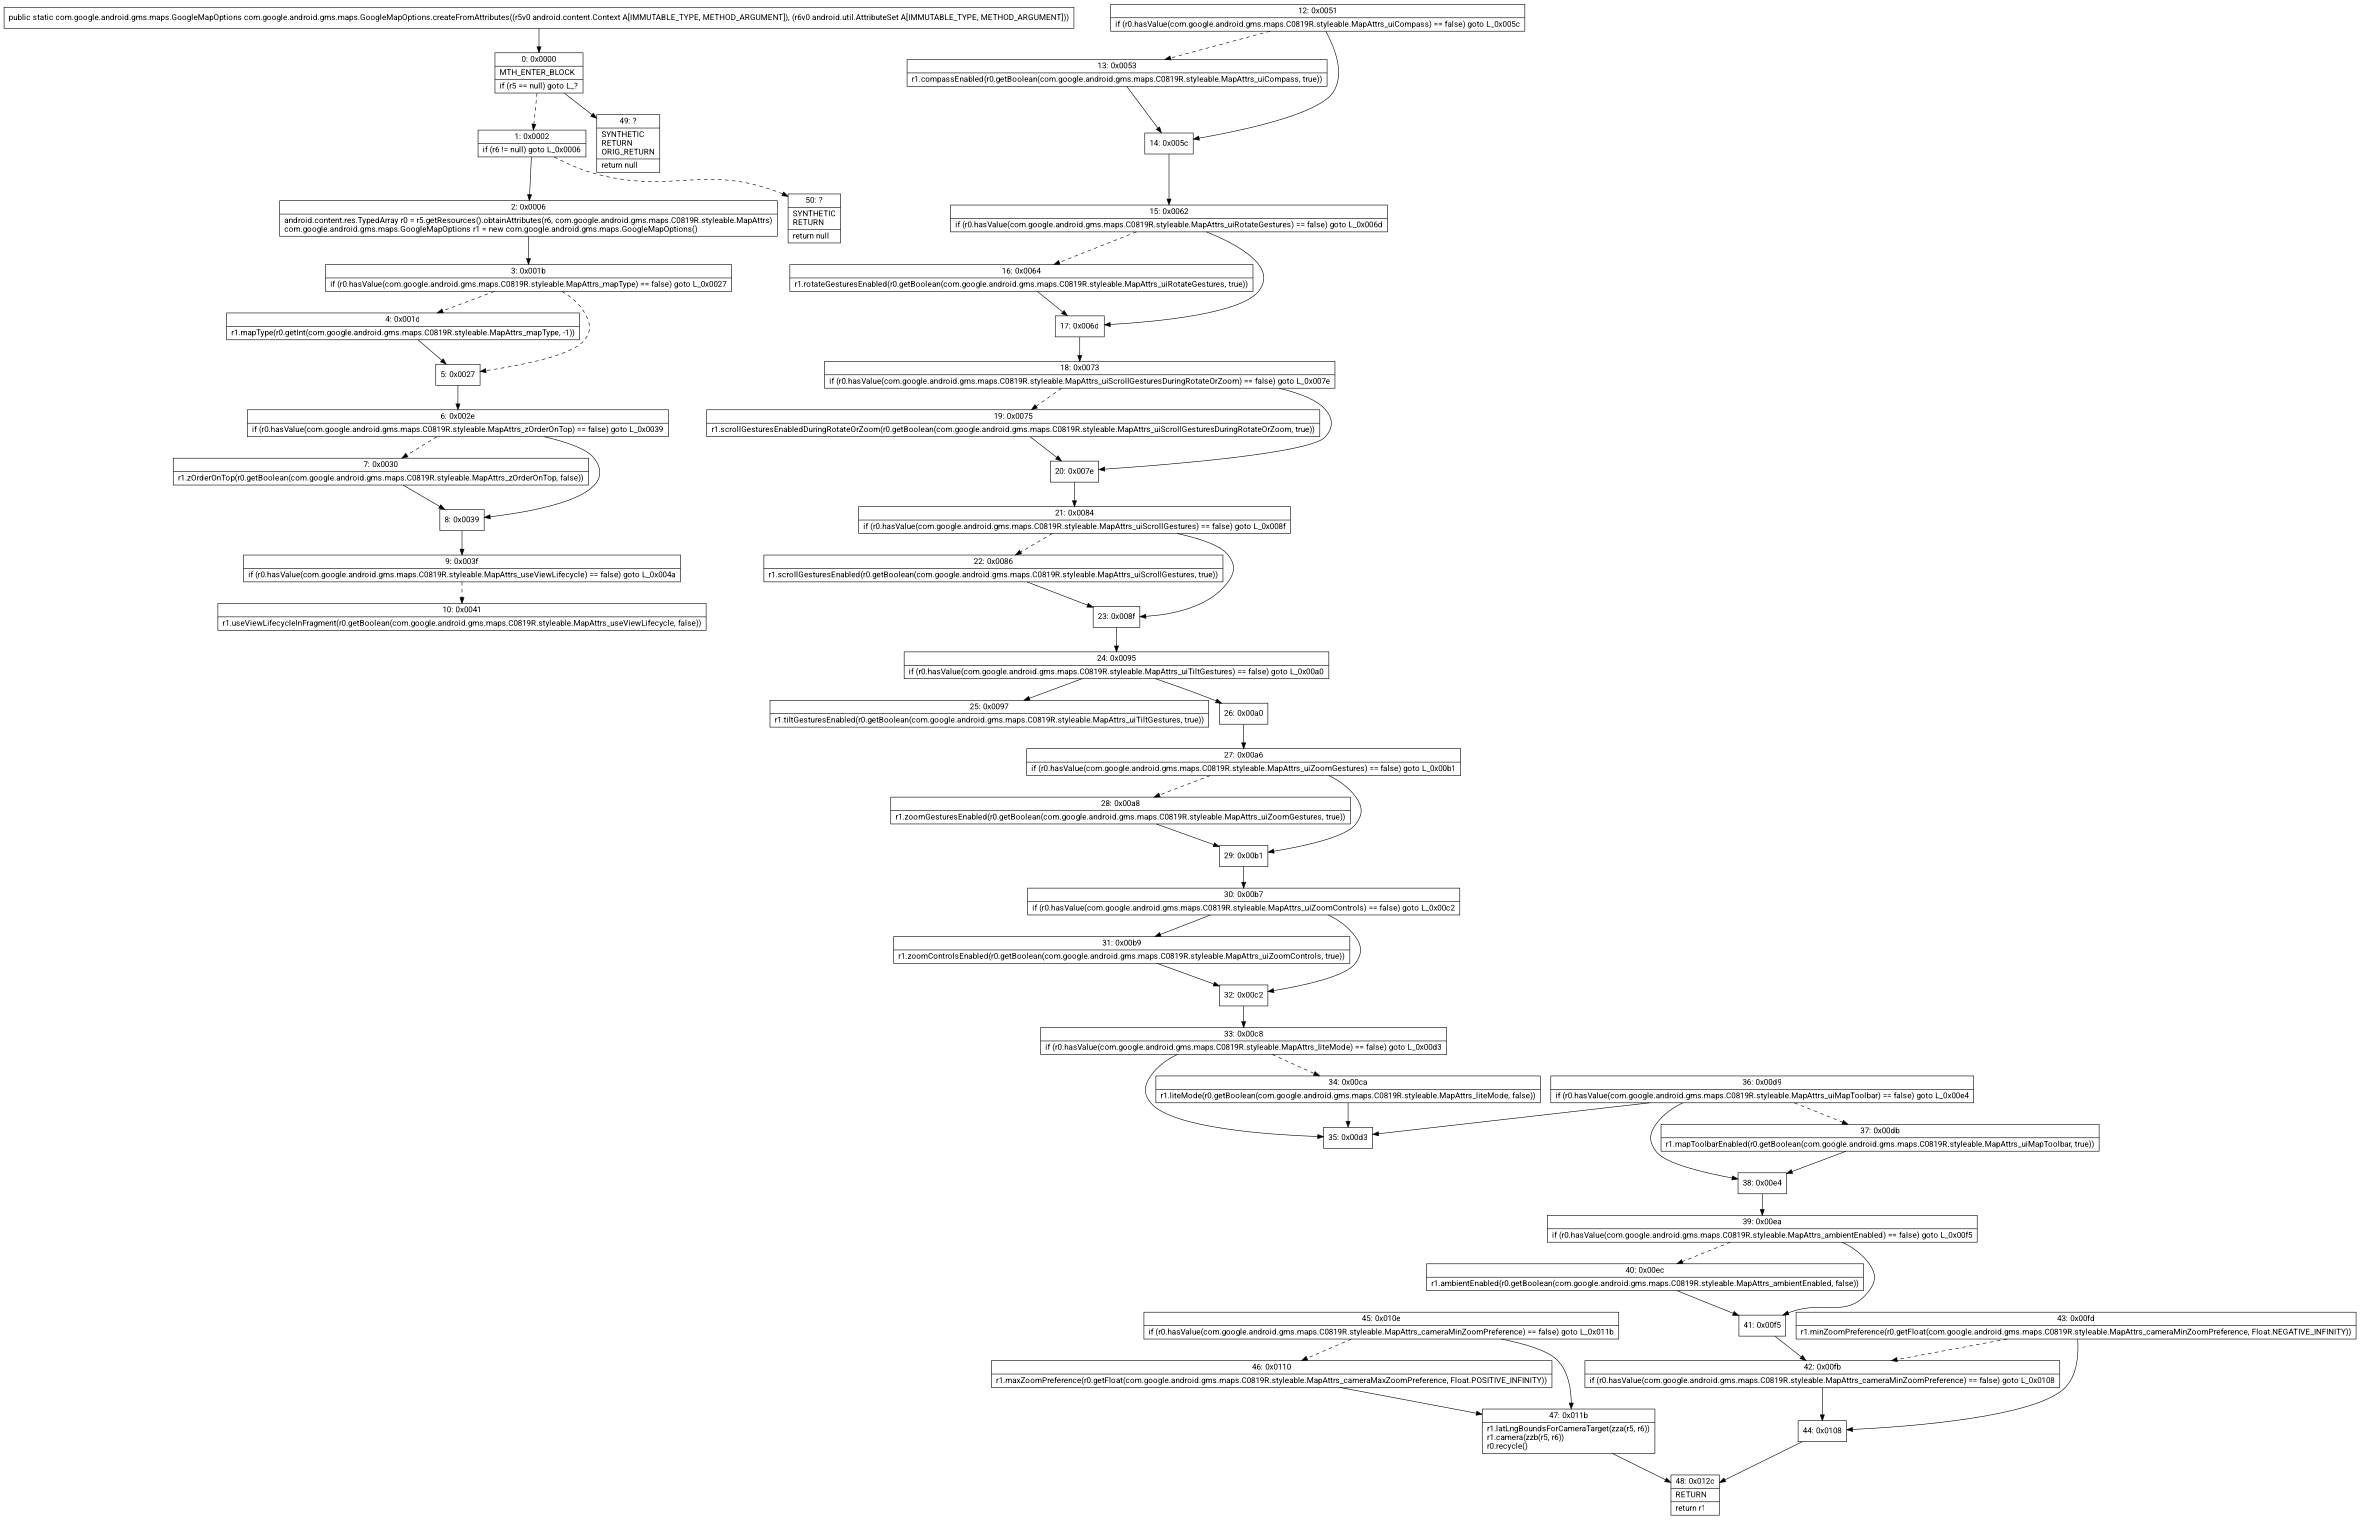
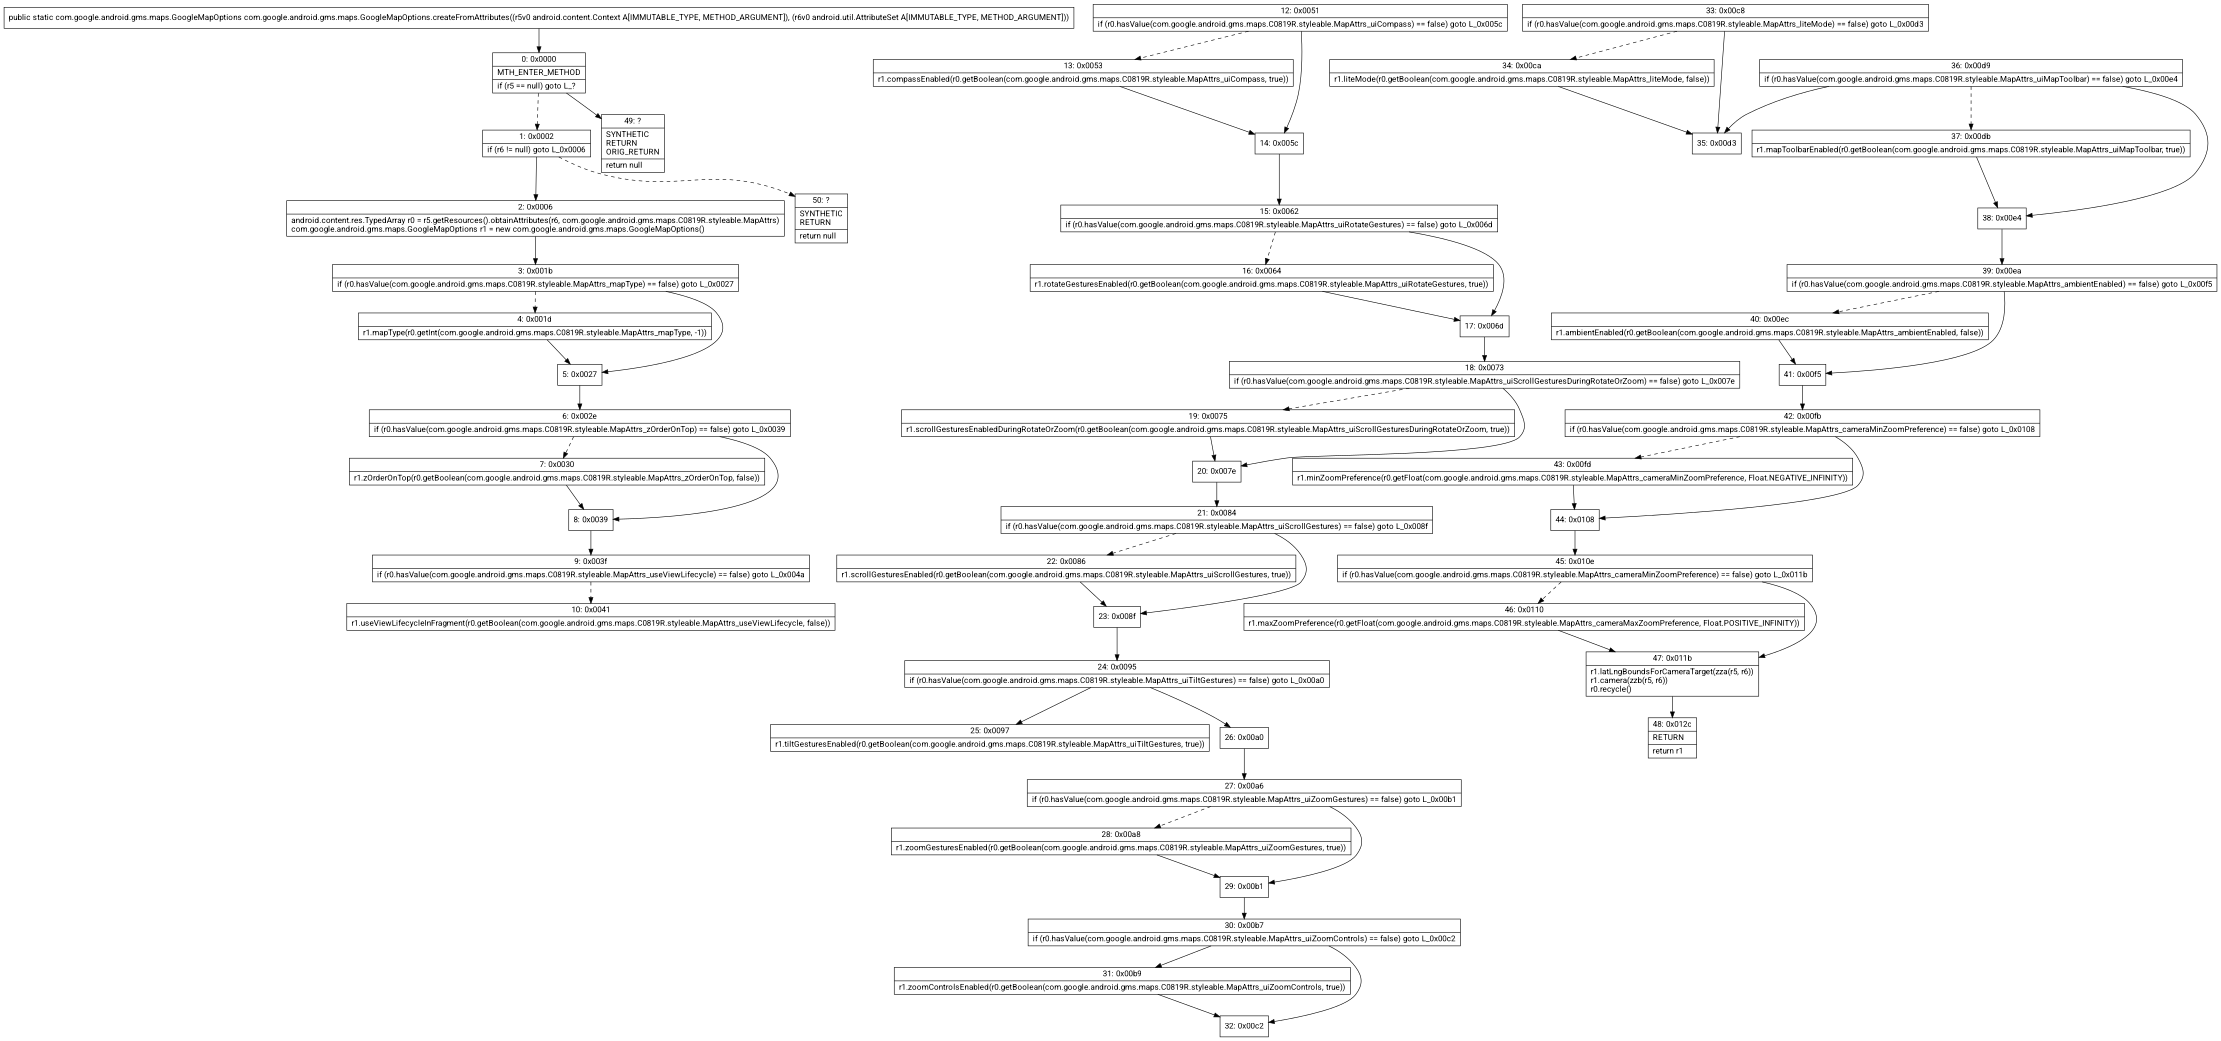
node "0: 0x0000": text "MTH_ENTER_BLOCK" -> "MTH_ENTER_METHOD"
edge "3: 0x001b" -> "5: 0x0027": style dashed -> solid
edge "32: 0x00c2" -> "33: 0x00c8": removed
edge "43: 0x00fd" -> "42: 0x00fb": reversed
edge "44: 0x0108" -> "48: 0x012c": now "44: 0x0108" -> "45: 0x010e"
